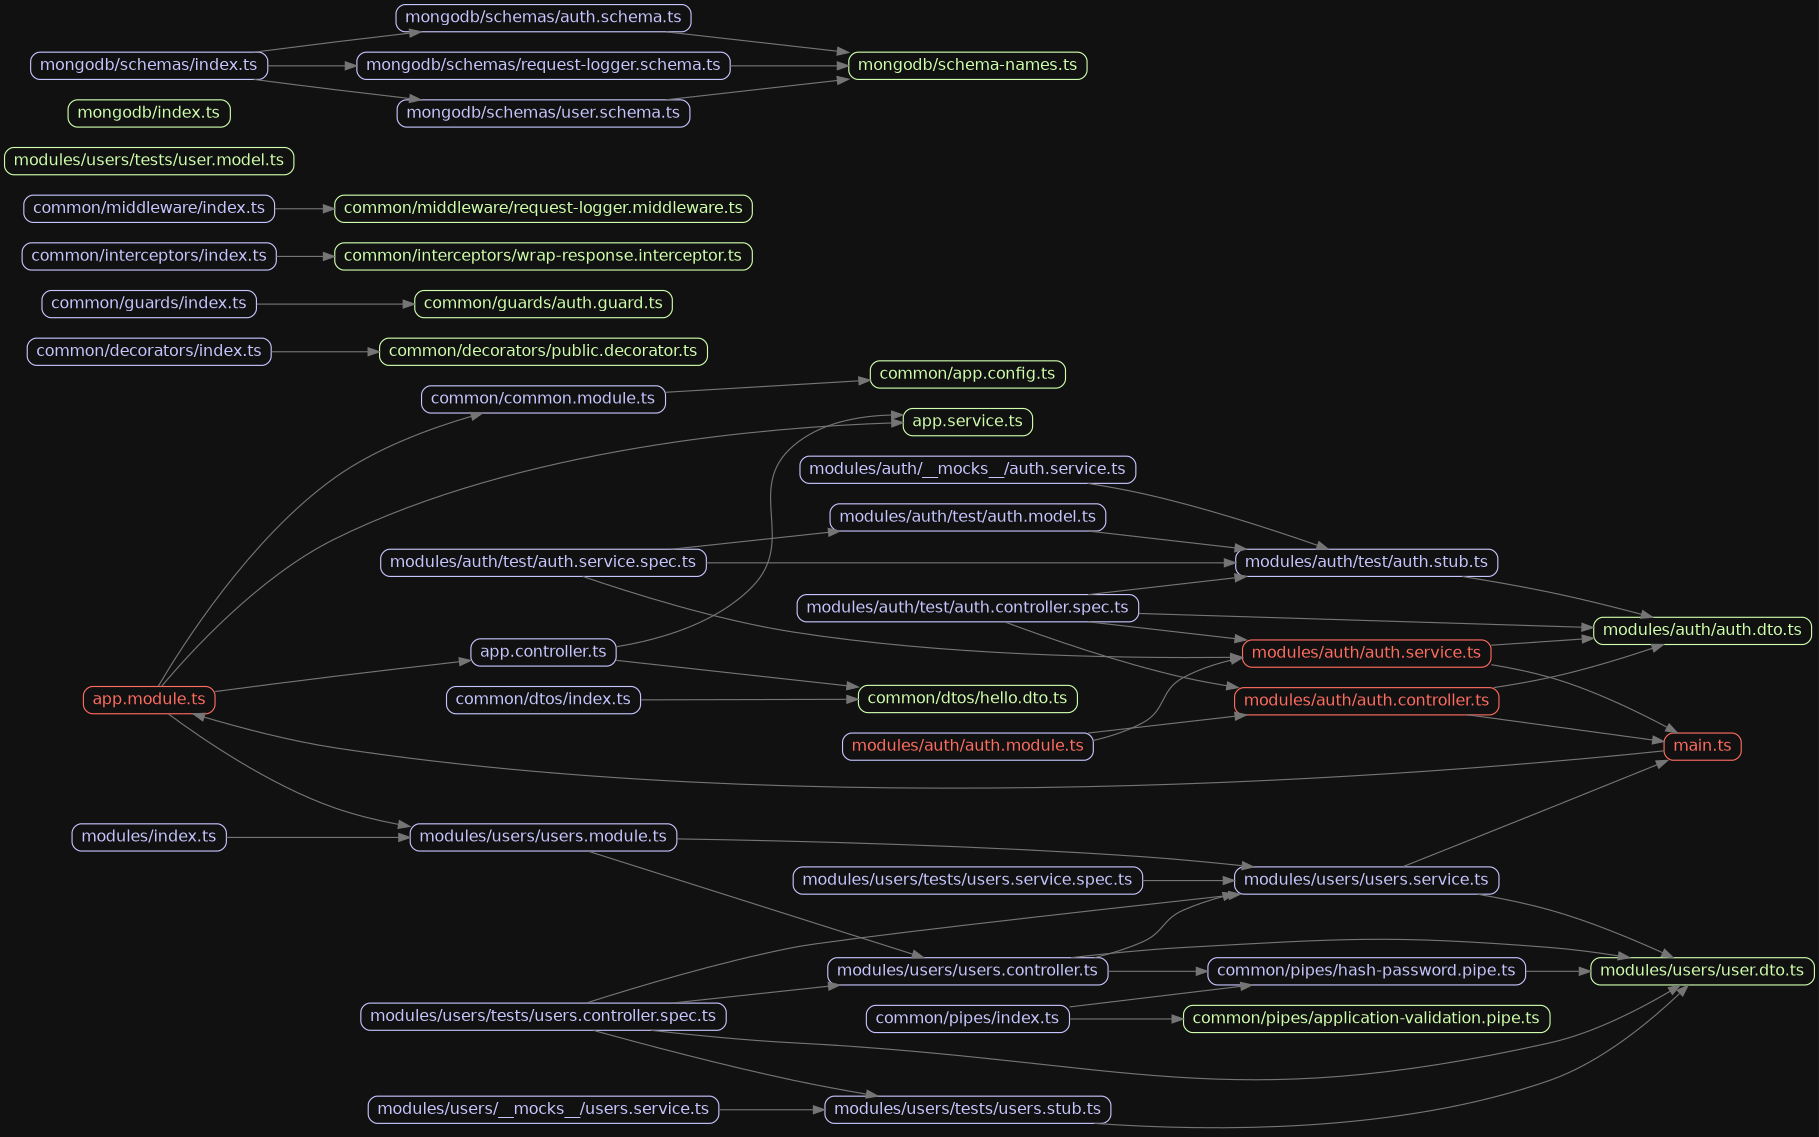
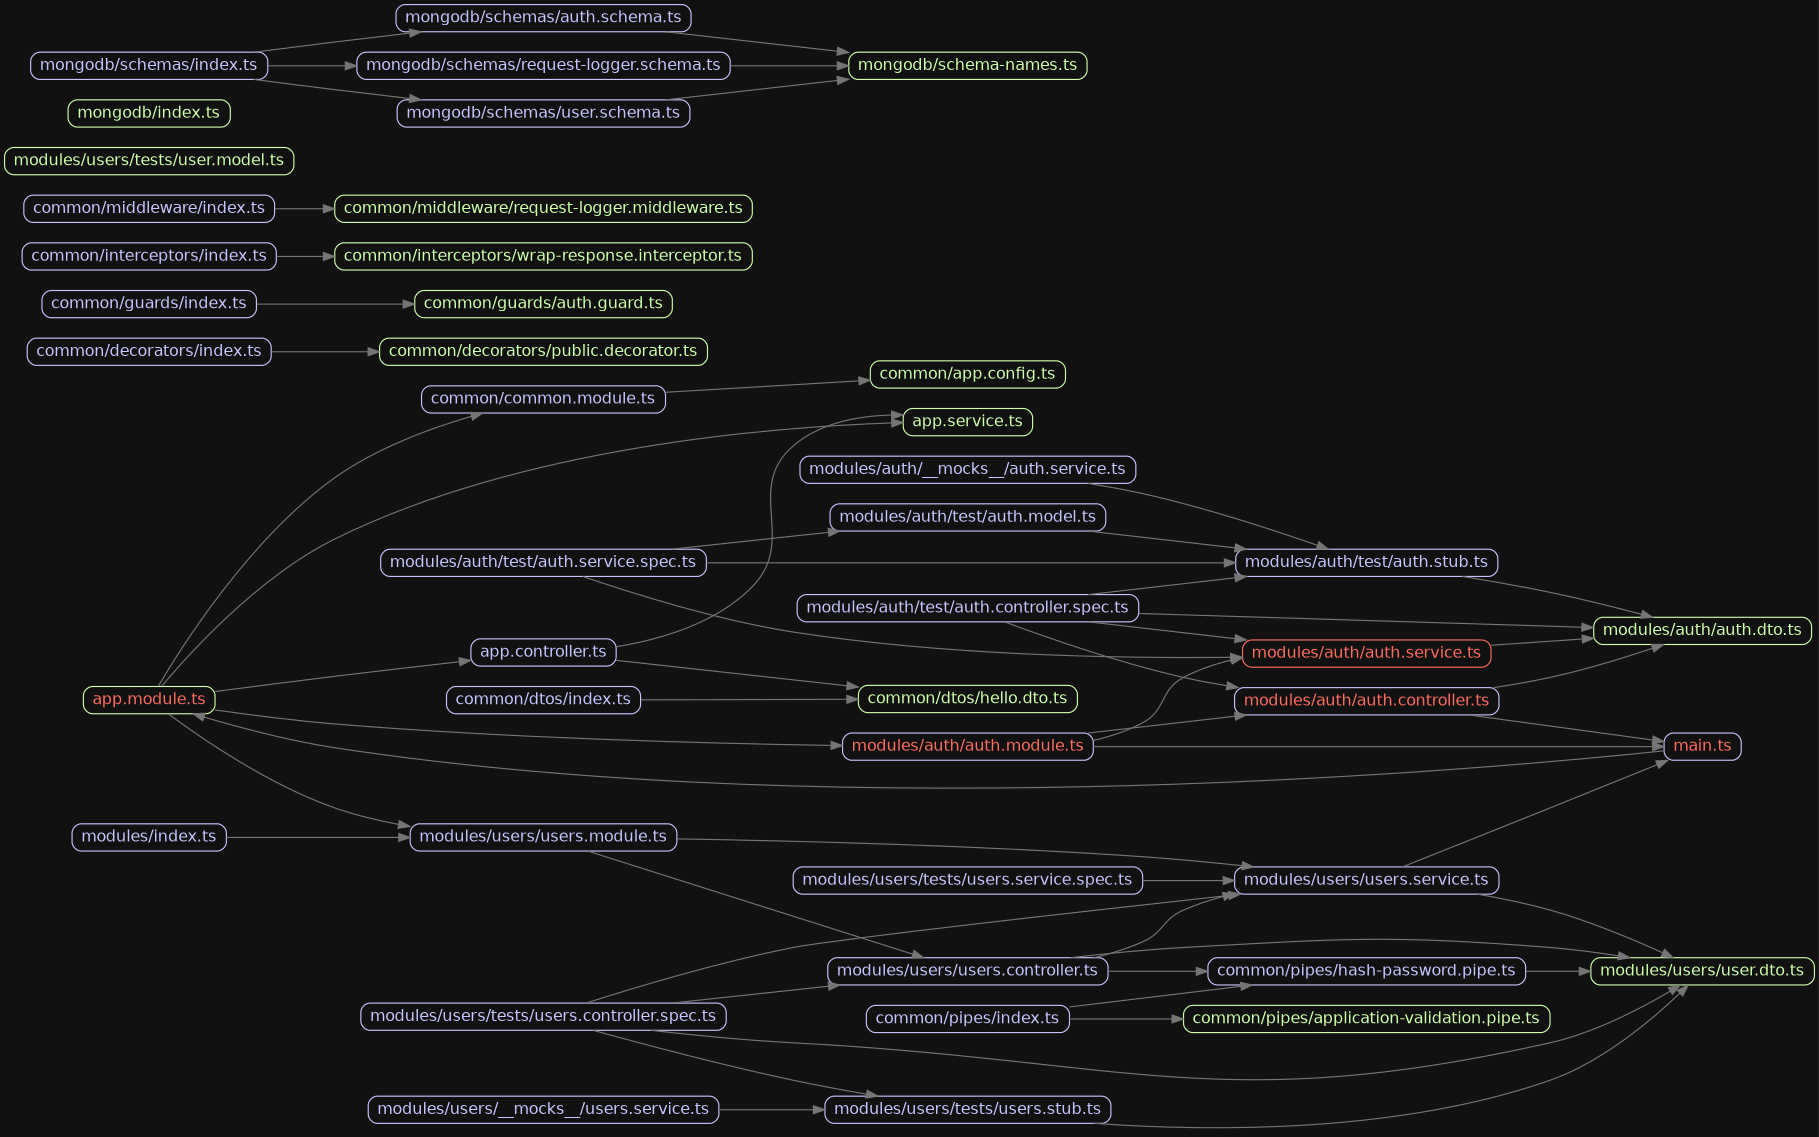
edge "modules/auth/auth.service.ts" -> "main.ts": now "modules/auth/auth.module.ts" -> "main.ts"
node "app.module.ts": color #ff6c60 -> #cfffac
node "modules/auth/auth.controller.ts": color #ff6c60 -> #c6c5fe
edge "app.module.ts" -> "modules/auth/auth.module.ts": added
node "main.ts": color #ff6c60 -> #c6c5fe
